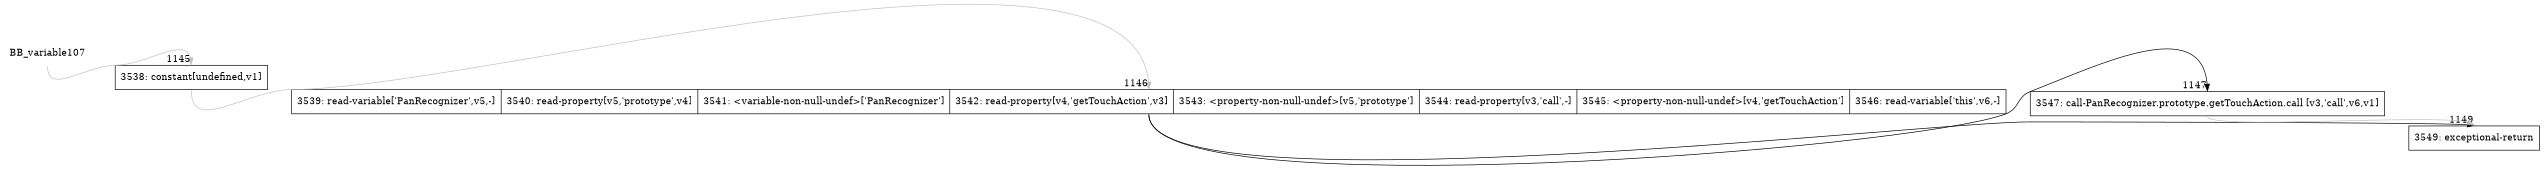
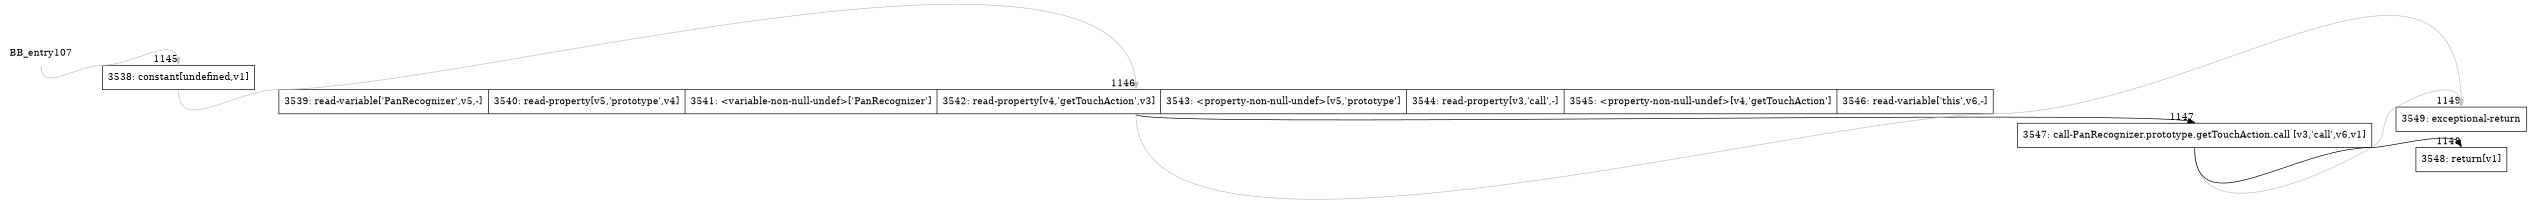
node "BB_variable107": label "BB_variable107" -> "BB_entry107"
edge "3539: read-variable['PanRecognizer',v5,-]" -> "3549: exceptional-return": color black -> gray
node "3548: return[v1]": added
